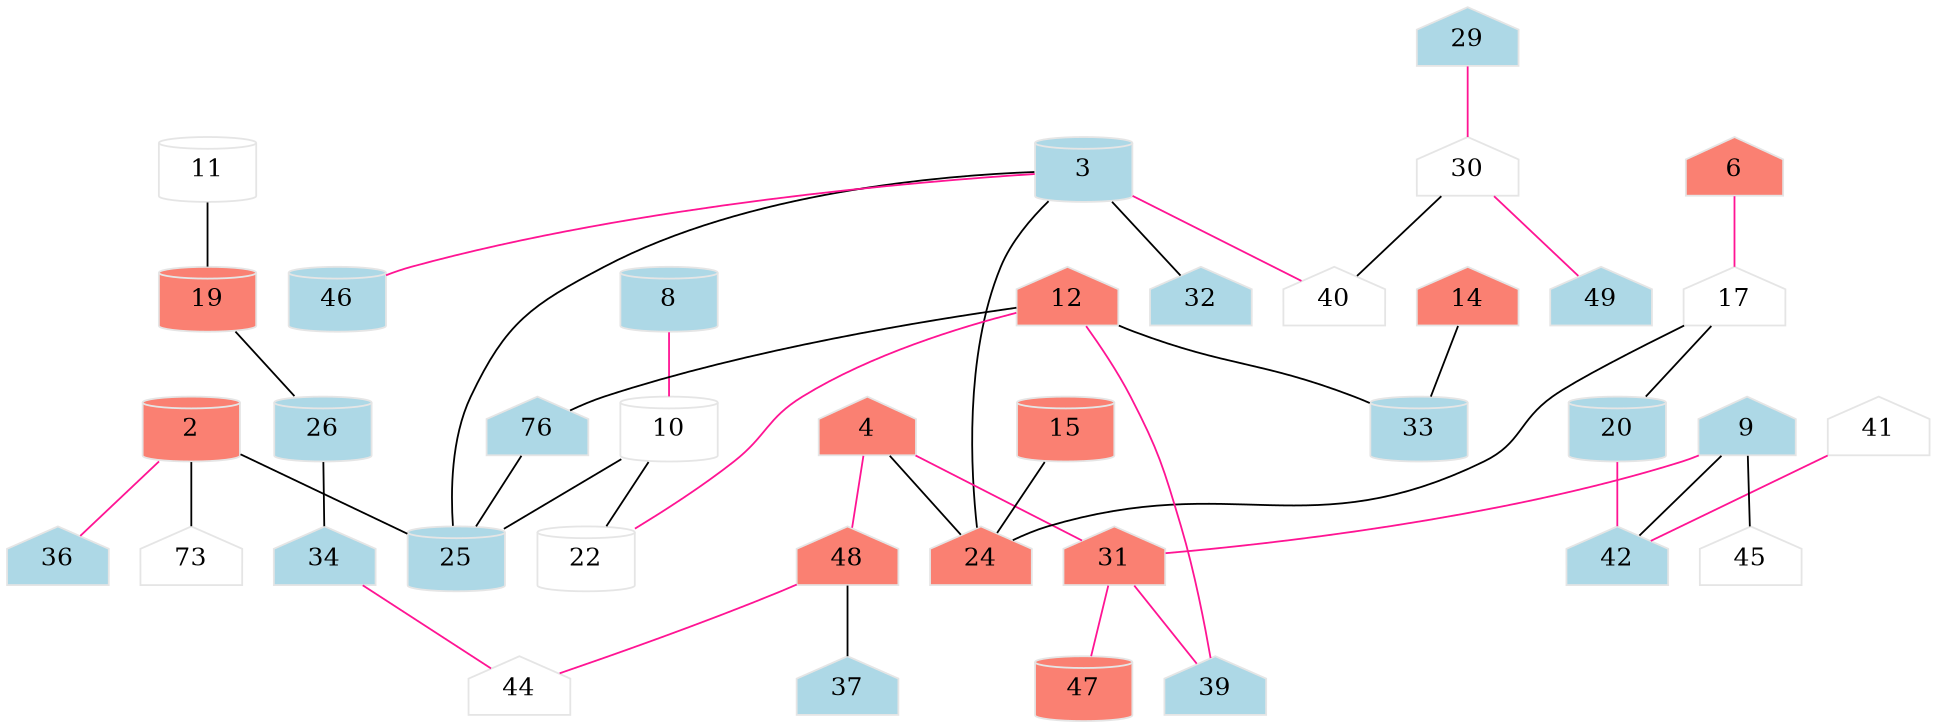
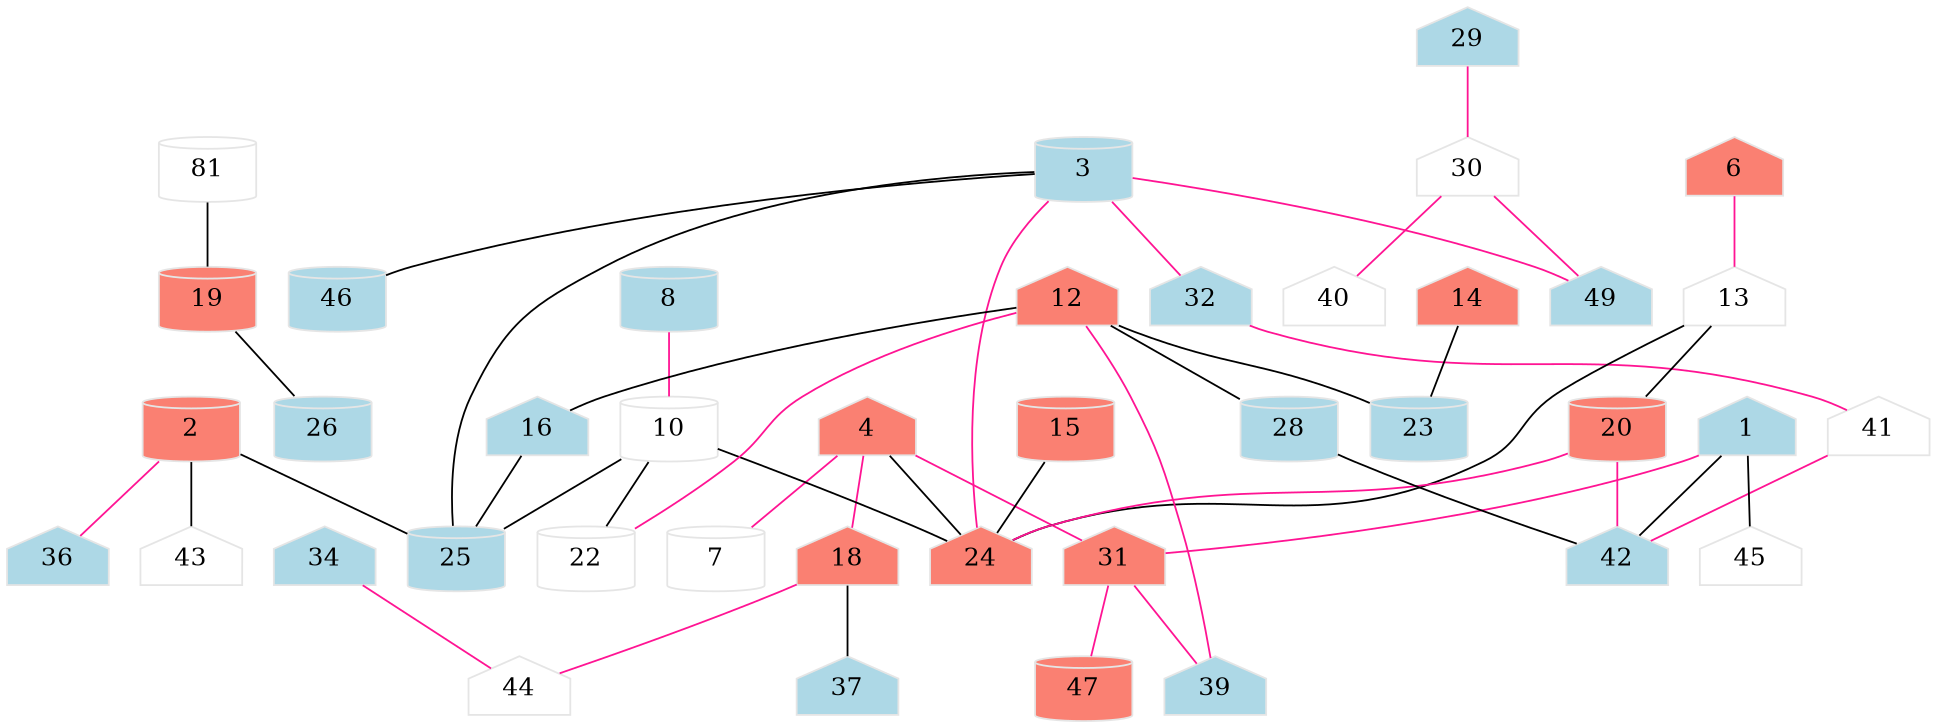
node "11": label "11" -> "81"
edge "3" -- "46": color deeppink -> black
edge "30" -- "40": color black -> deeppink
edge "3" -- "40": now "3" -- "49"
edge "3" -- "32": color black -> deeppink
node "17": label "17" -> "13"
edge "3" -- "24": color black -> deeppink
edge "32" -- "41": added
node "76": label "76" -> "16"
node "28": added
node "33": label "33" -> "23"
node "20": fillcolor lightblue -> salmon
node "9": label "9" -> "1"
edge "26" -- "34": removed
edge "10" -- "24": added
edge "20" -- "24": added
node "73": label "73" -> "43"
node "7": added
node "48": label "48" -> "18"
